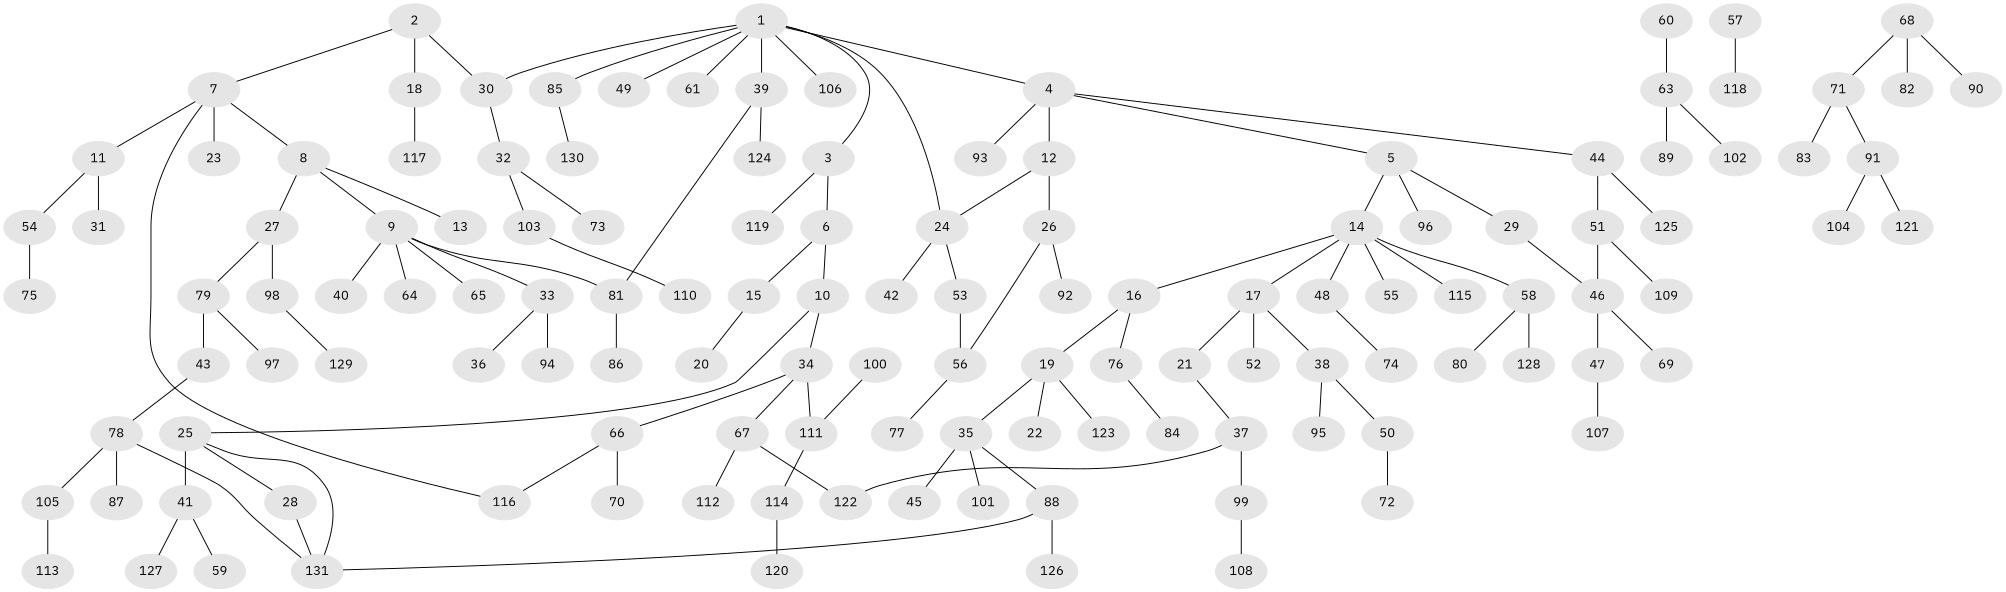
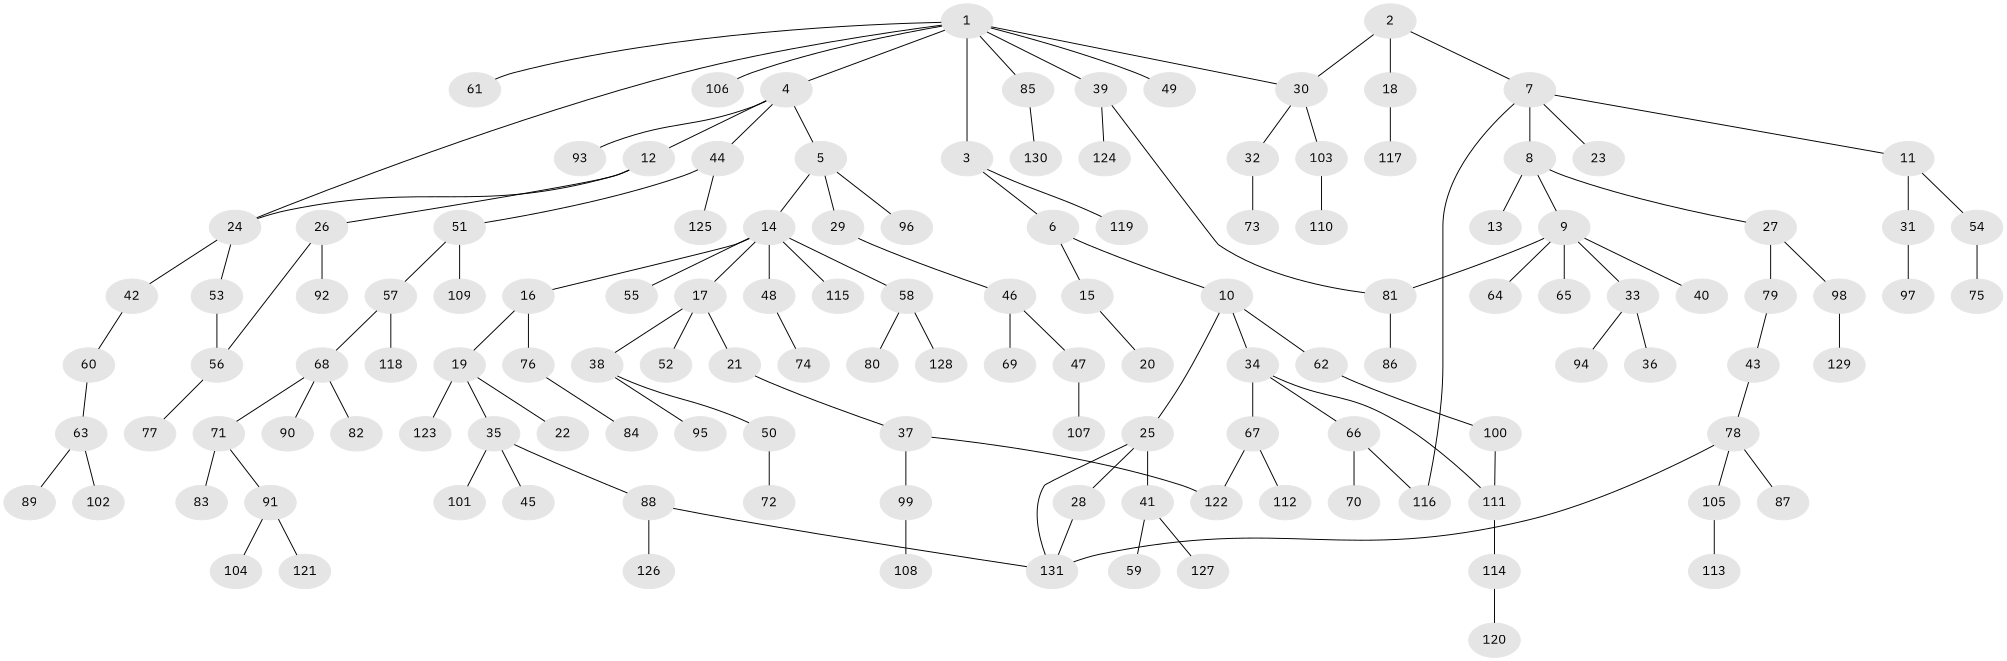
edge "32" -- "103": now "30" -- "103"
edge "51" -- "46": now "51" -- "57"
edge "42" -- "60": added
edge "79" -- "97": now "31" -- "97"
edge "57" -- "68": added
node "62": added
